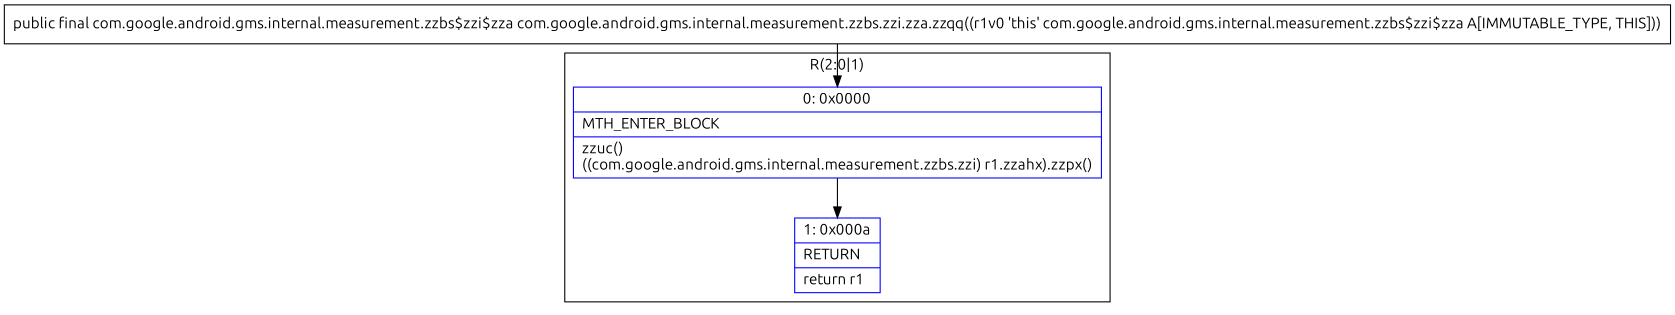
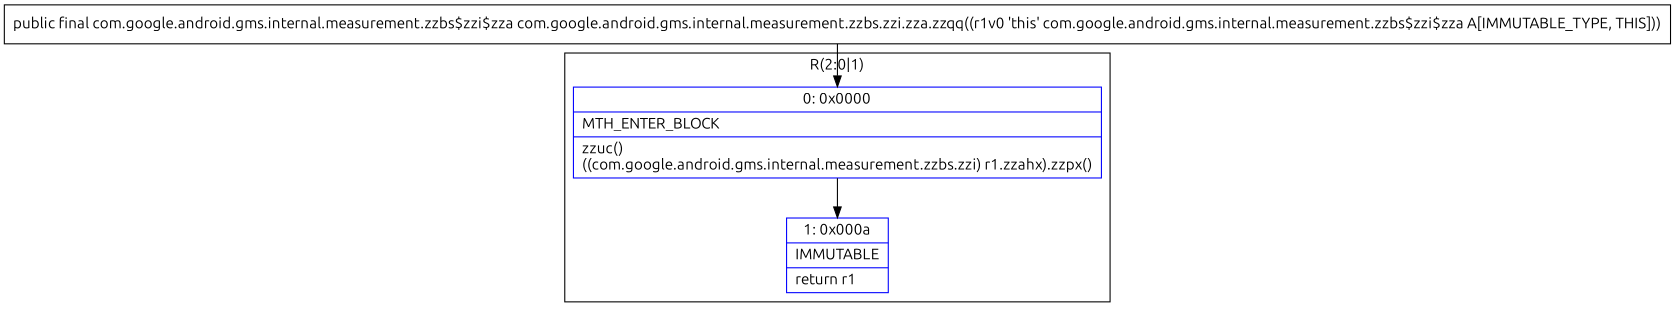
node "1: 0x000a": text "RETURN" -> "IMMUTABLE"
